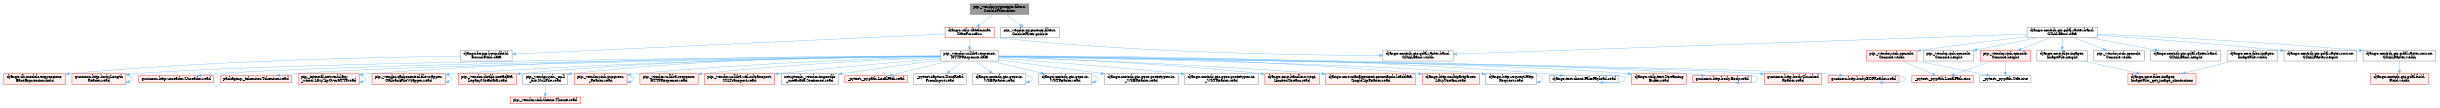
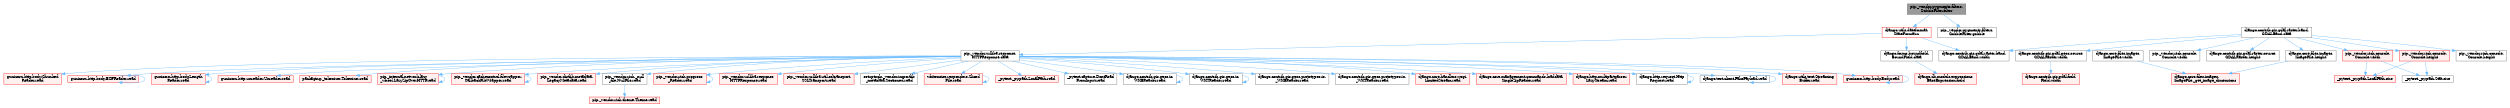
node "django.contrib.gis.gdal.raster.band. GDALBand.height": removed
node "django.contrib.gis.gdal.raster.source. GDALRaster.width": label "django.contrib.gis.gdal.raster.source. GDALRaster.width" -> "django.contrib.gis.gdal.geos.source. GDALRaster.width"
node "whitenoise.responders.Sliced File.read": added
